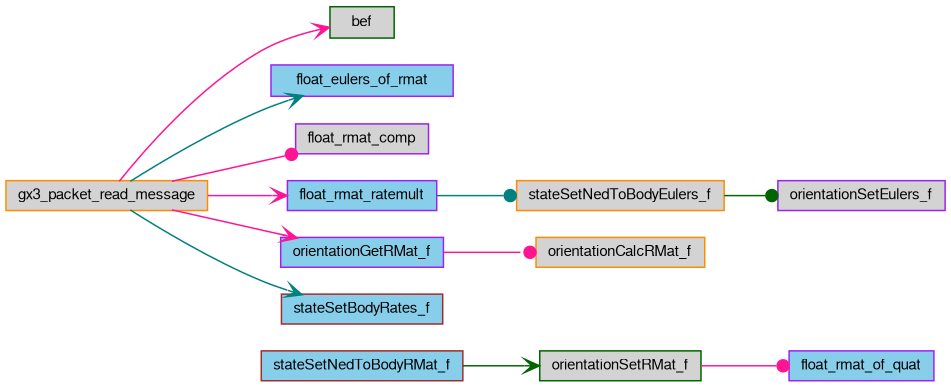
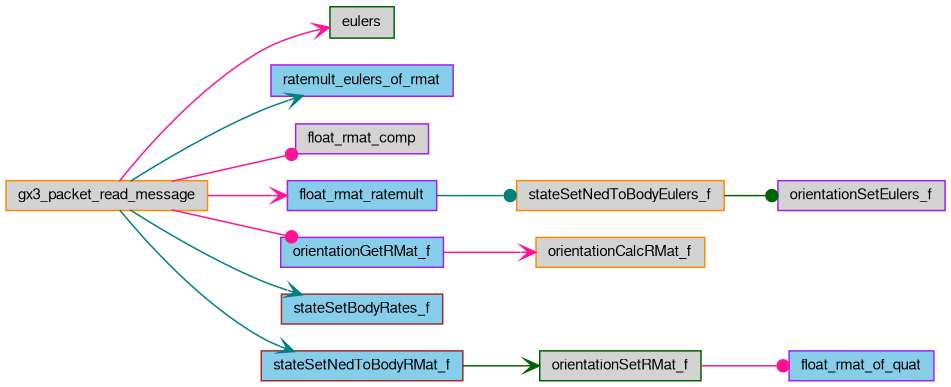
node "bef": label "bef" -> "eulers"
node "float_eulers_of_rmat": label "float_eulers_of_rmat" -> "ratemult_eulers_of_rmat"
edge "gx3_packet_read_message" -> "orientationGetRMat_f": arrowhead vee -> dot
edge "orientationGetRMat_f" -> "orientationCalcRMat_f": arrowhead dot -> vee
edge "gx3_packet_read_message" -> "stateSetNedToBodyRMat_f": added
